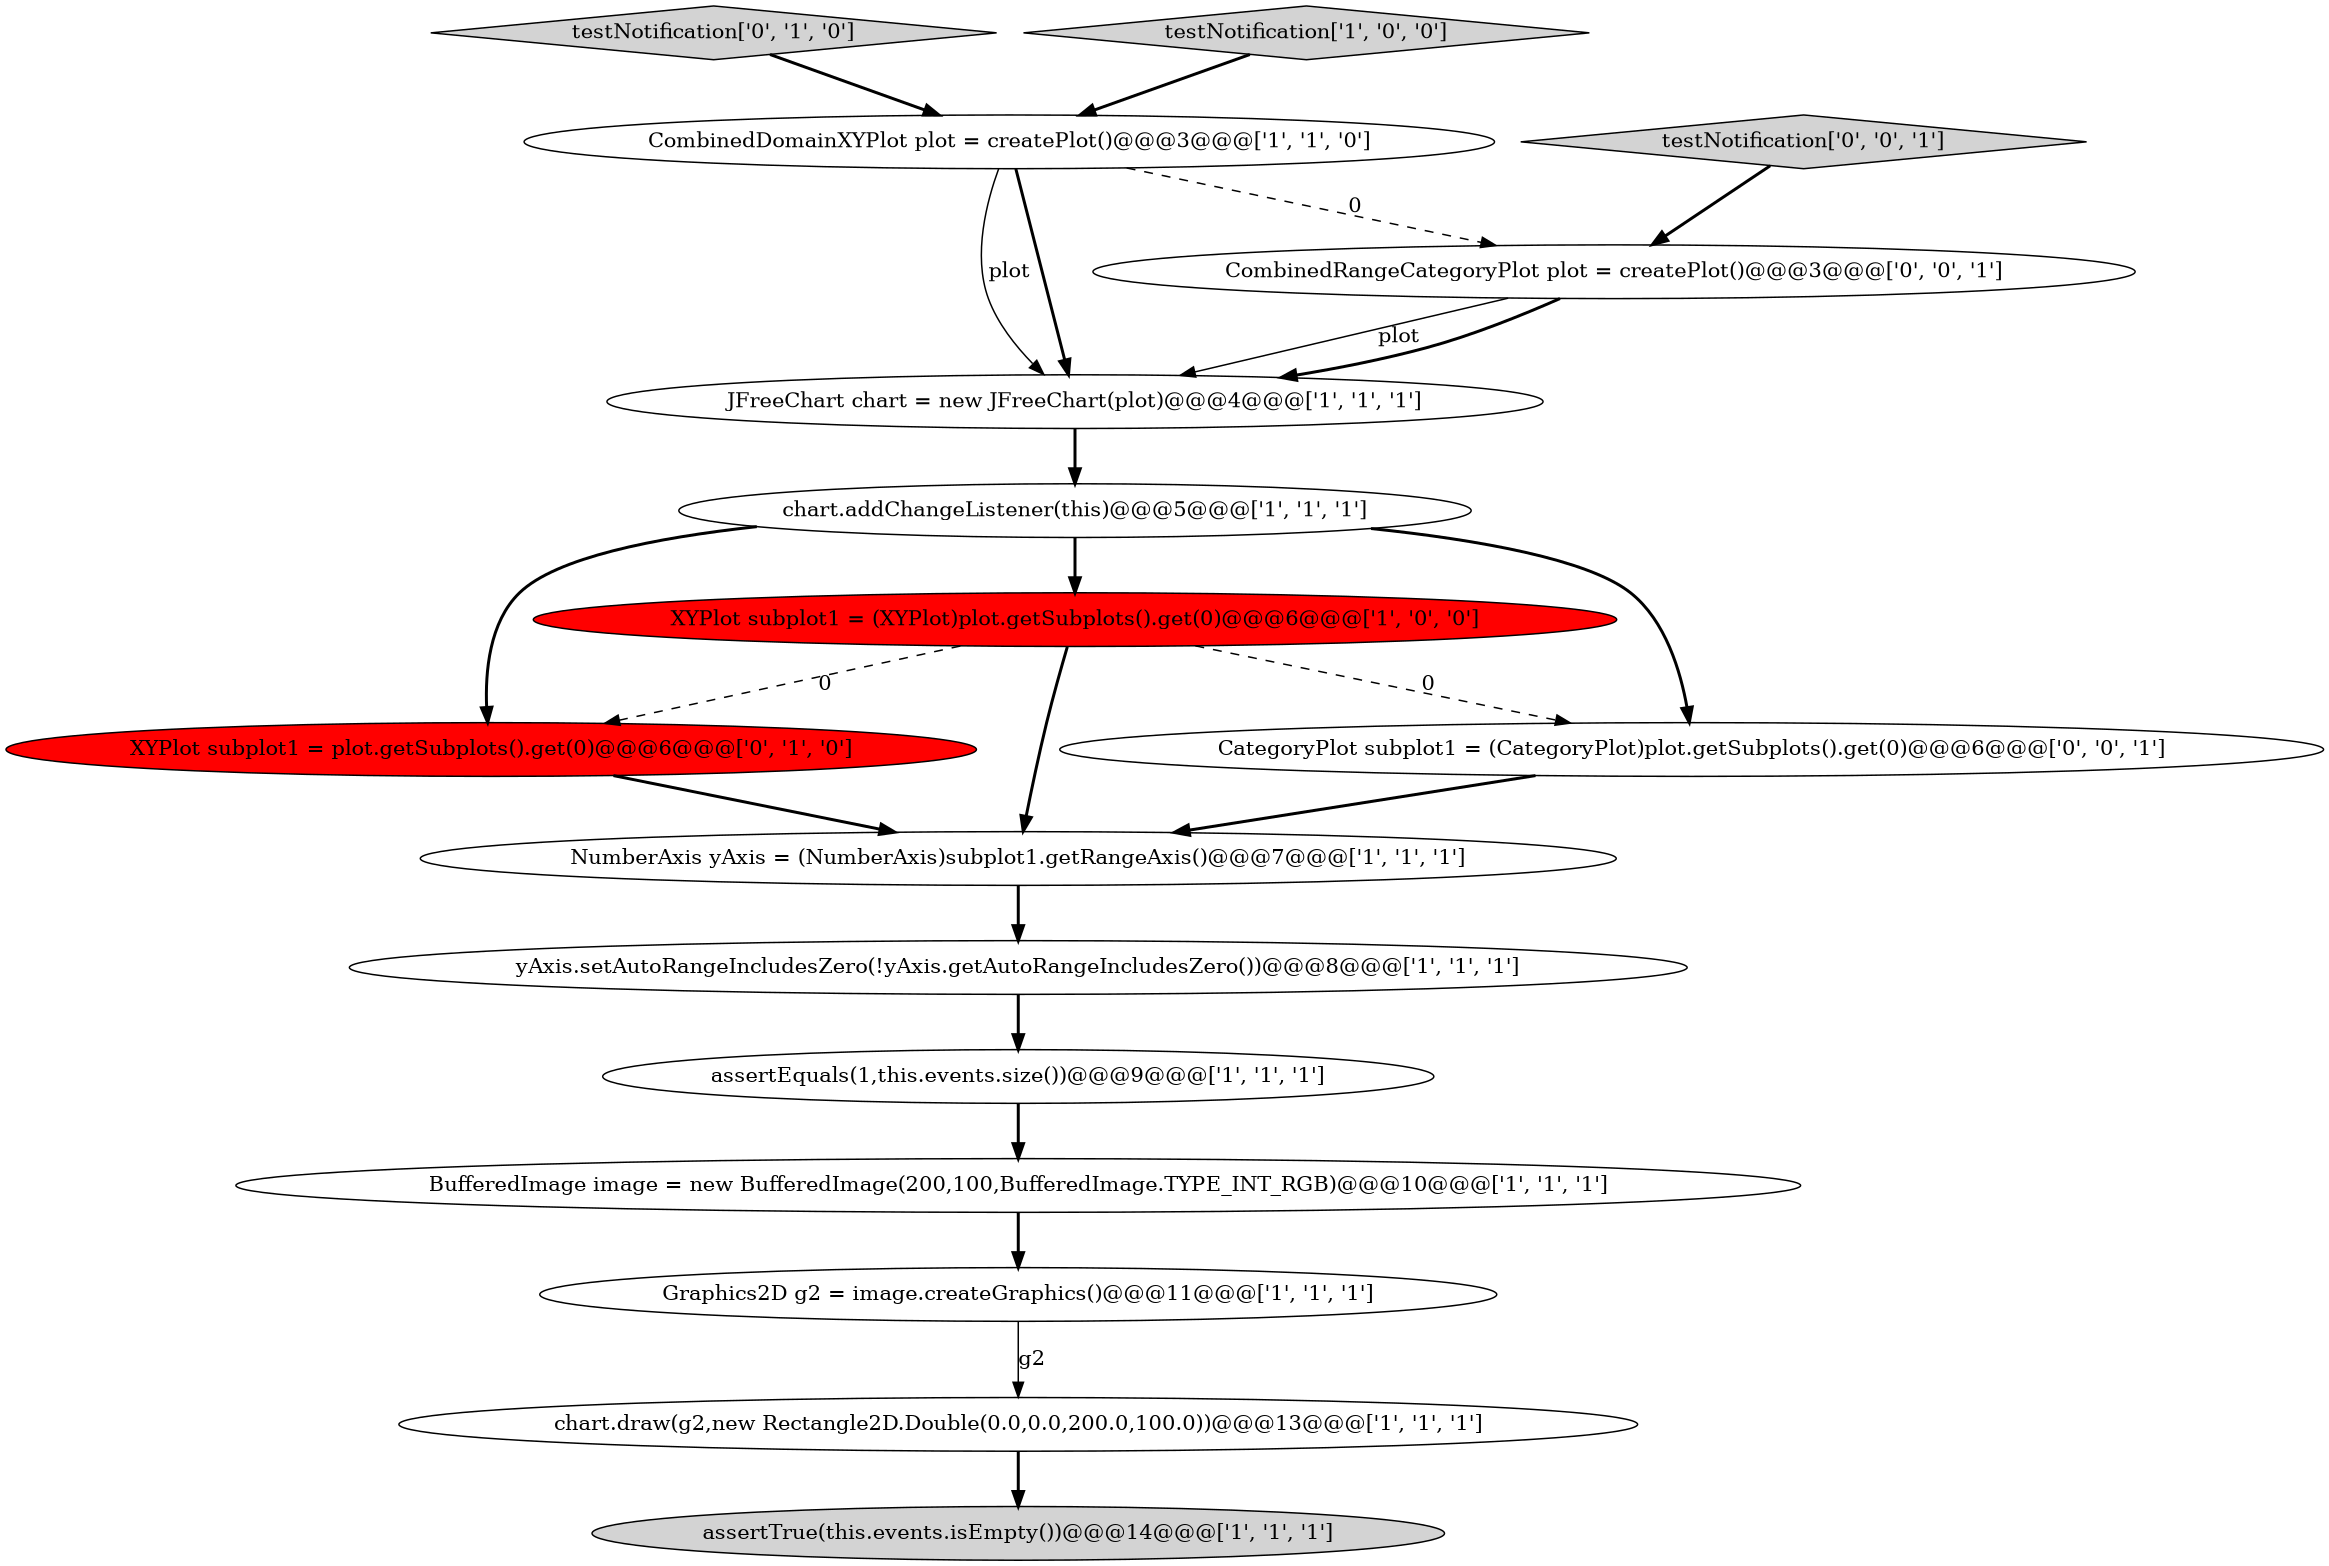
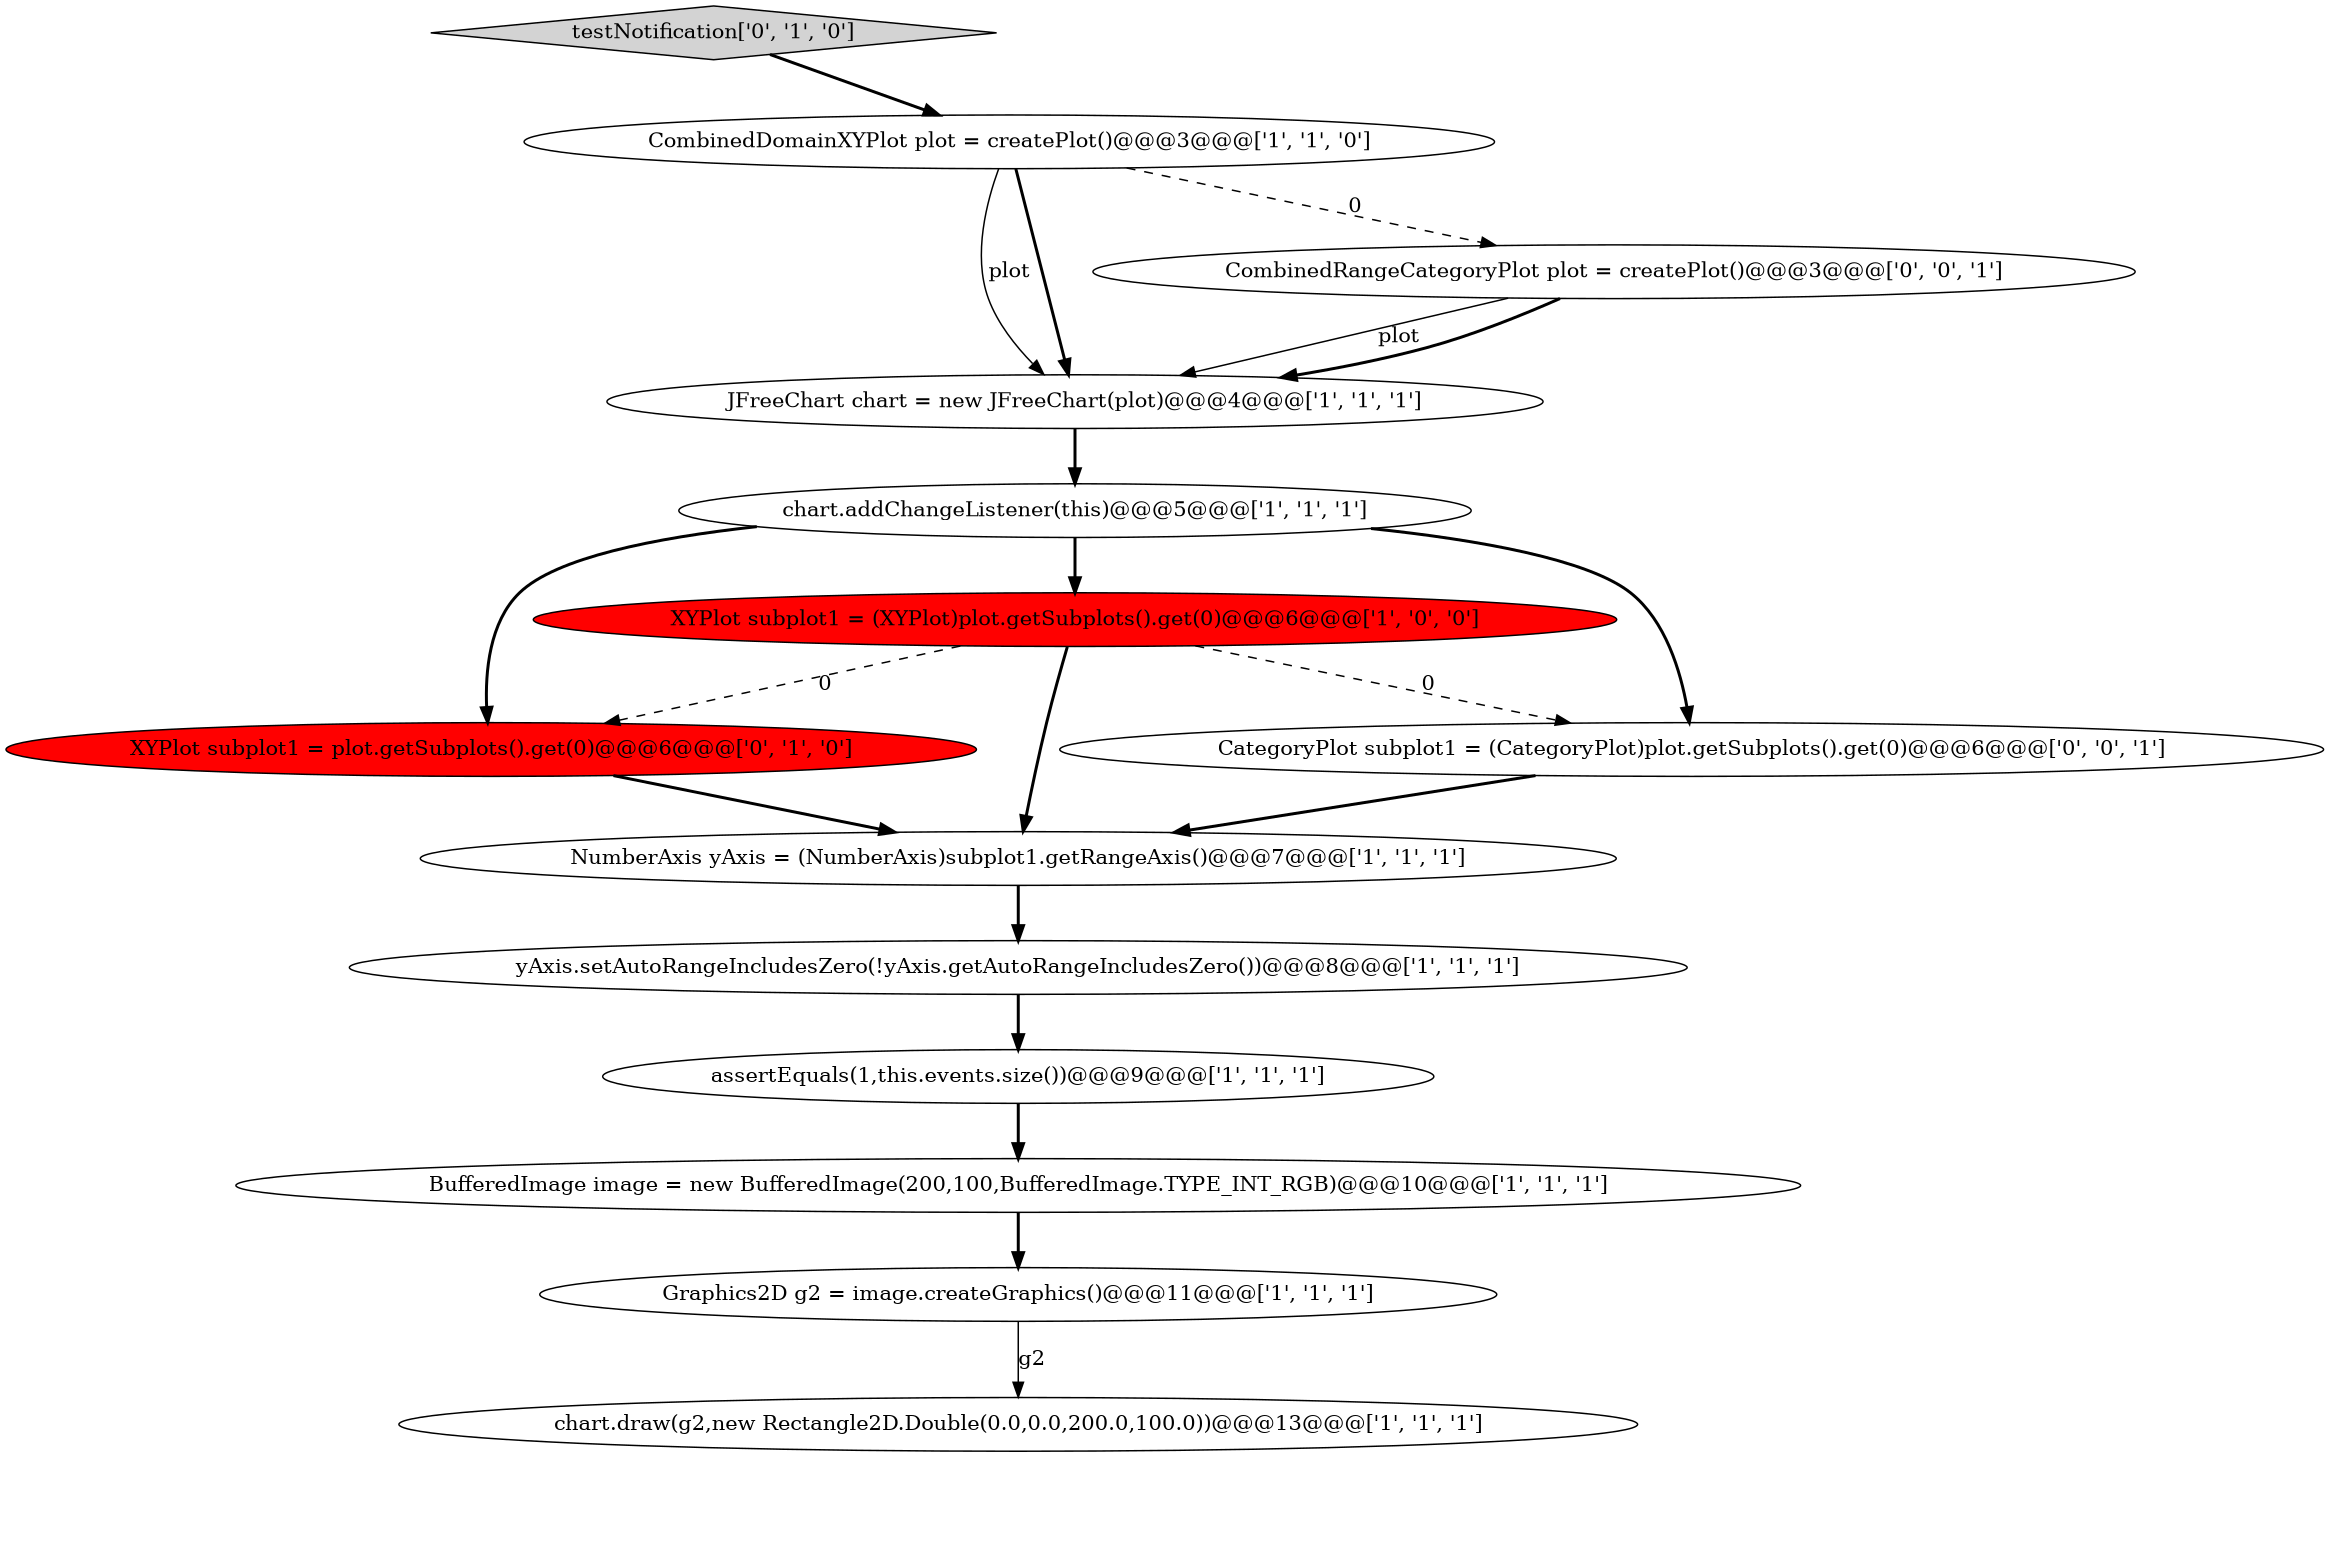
node "testNotification['1', '0', '0']": removed
node "testNotification['0', '0', '1']": removed
node "assertTrue(this.events.isEmpty())@@@14@@@['1', '1', '1']": removed
